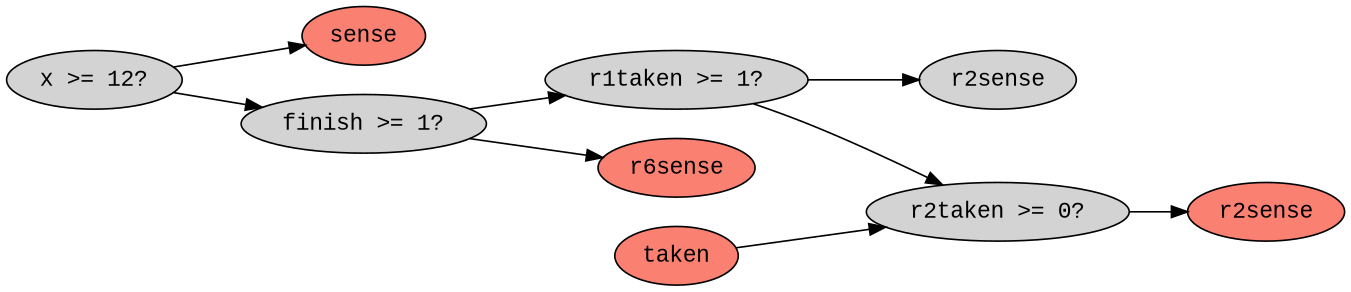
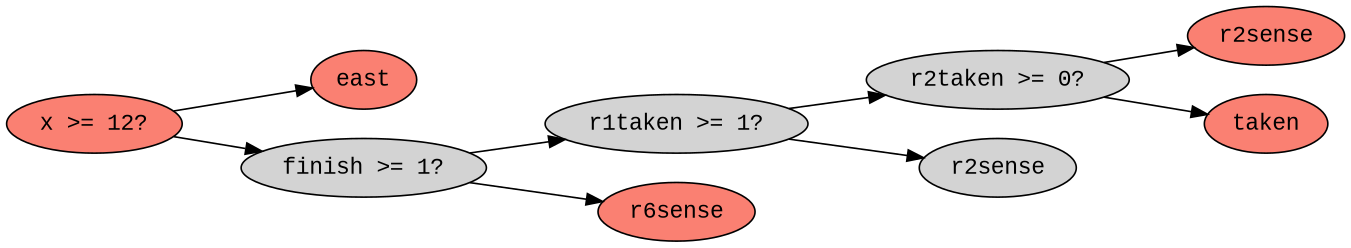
node "sense": label "sense" -> "east"
node "x >= 12?": fillcolor lightgrey -> salmon
edge "taken" -> "r2taken >= 0?": reversed
